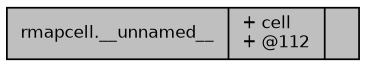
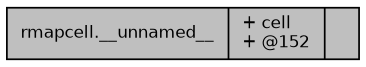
node "rmapcell.__unnamed__": text "+ @112" -> "+ @152"
